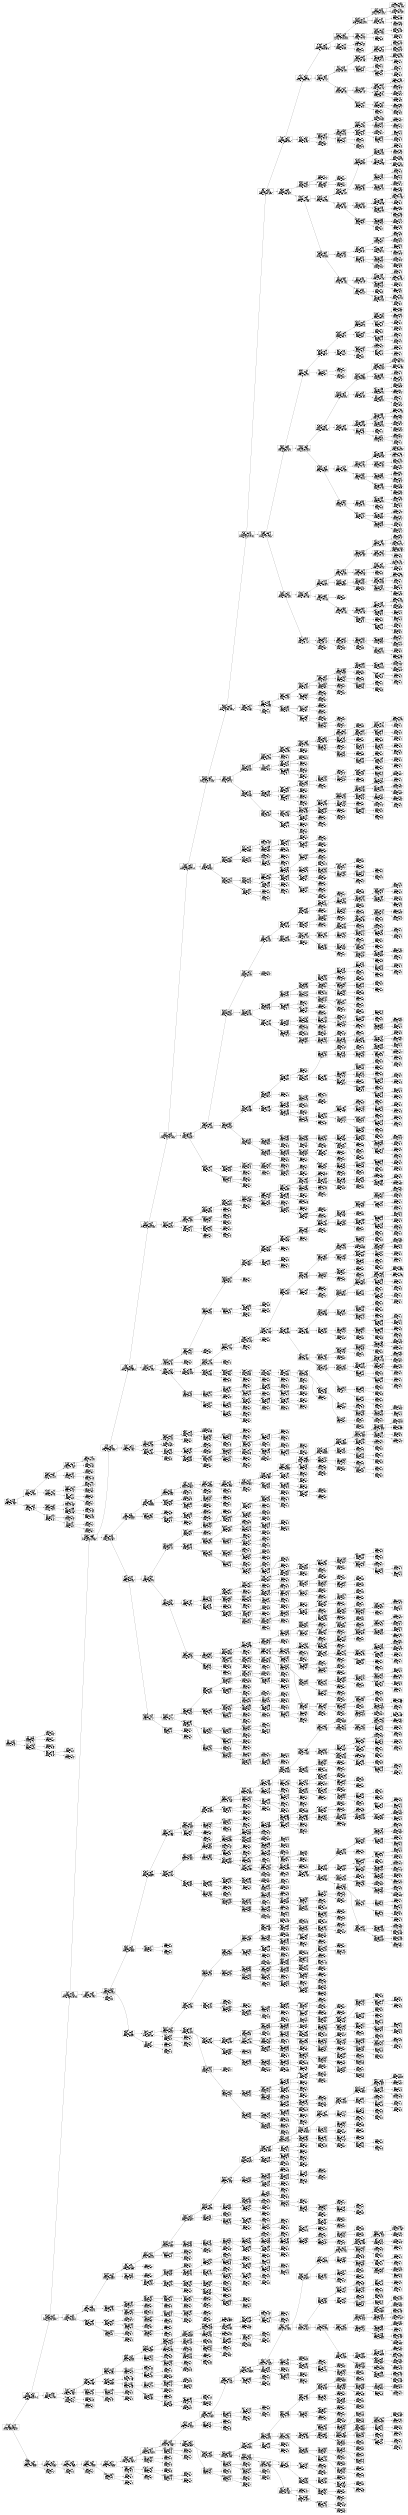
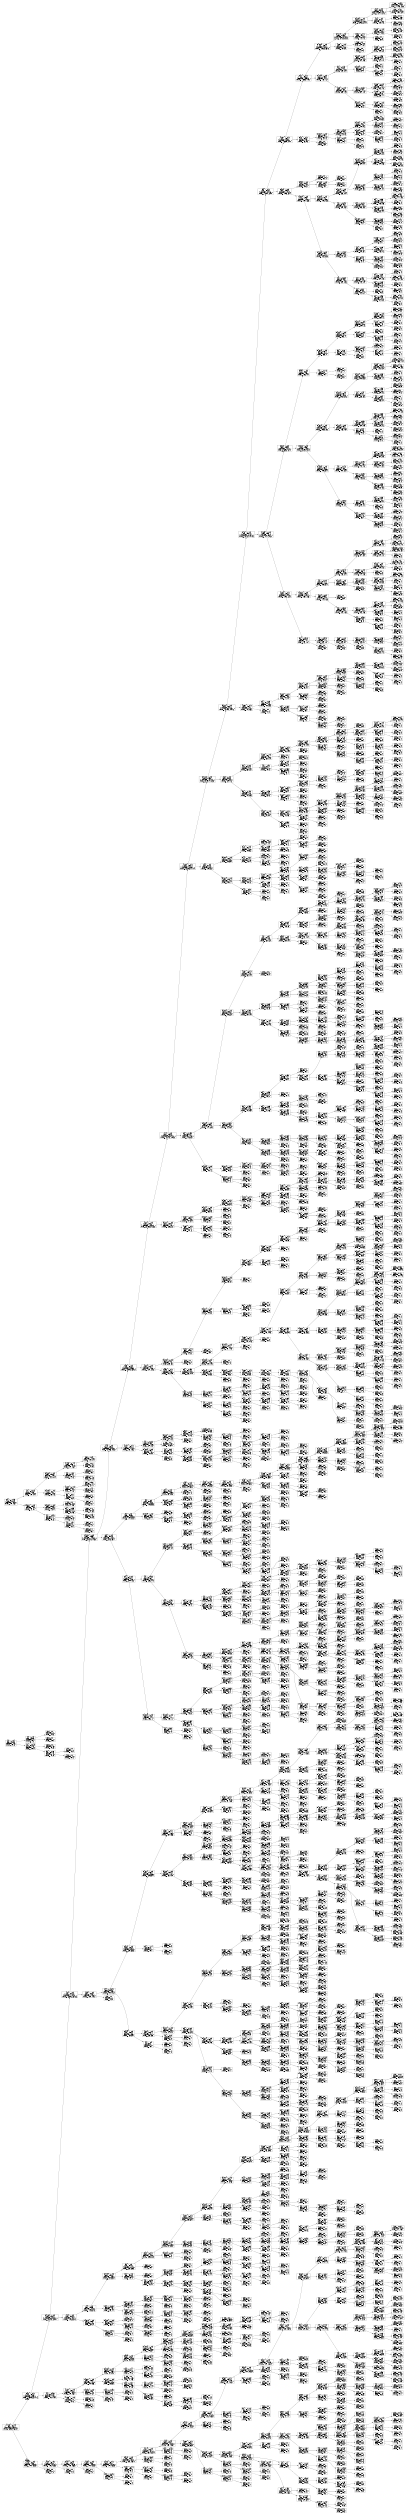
edge "X[0] <= 0.46 gini = 0.496 samples = 11 value = [6, 5]" -> "X[996] <= 0.5 gini = 0.289 samples = 171 value = [30, 141]": now "X[992] <= 0.5 gini = 0.302 samples = 173 value = [32, 141]" -> "X[996] <= 0.5 gini = 0.289 samples = 171 value = [30, 141]"
node "X[0] <= 2.03 gini = 0.375 samples = 28 value = [7, 21]": label "X[0] <= 2.03 gini = 0.375 samples = 28 value = [7, 21]" -> "X[0] <= 2.03 samples = 0.375 samples = 28 value = [7, 21]"
node "X[320] <= 0.5 gini = 0.084 gini = 864 value = [38, 826]": label "X[320] <= 0.5 gini = 0.084 gini = 864 value = [38, 826]" -> "X[320] <= 0.5 gini = 0.084 samples = 864 value = [38, 826]"
